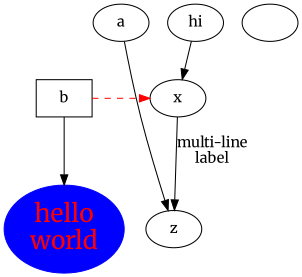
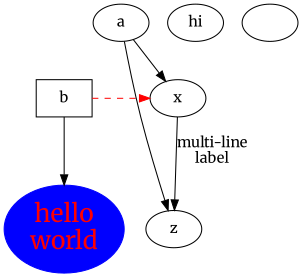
edge "hi" -> "x": now "a" -> "x"
